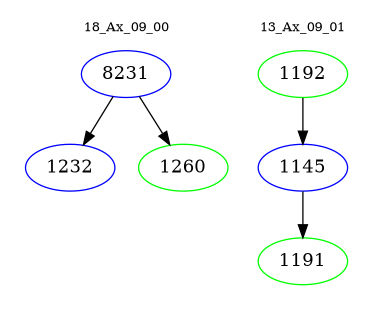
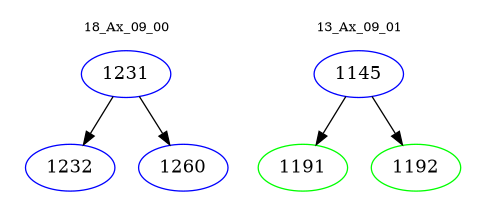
node "8231": label "8231" -> "1231"
edge "1192" -> "1145": reversed
node "1260": color green -> blue
